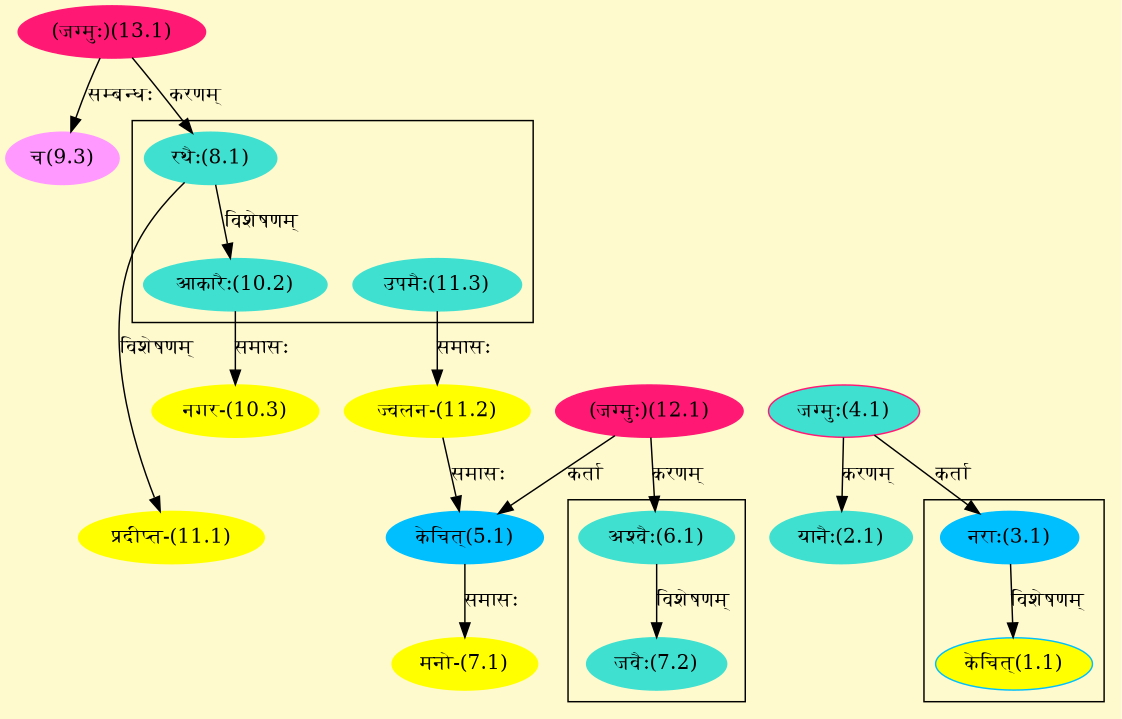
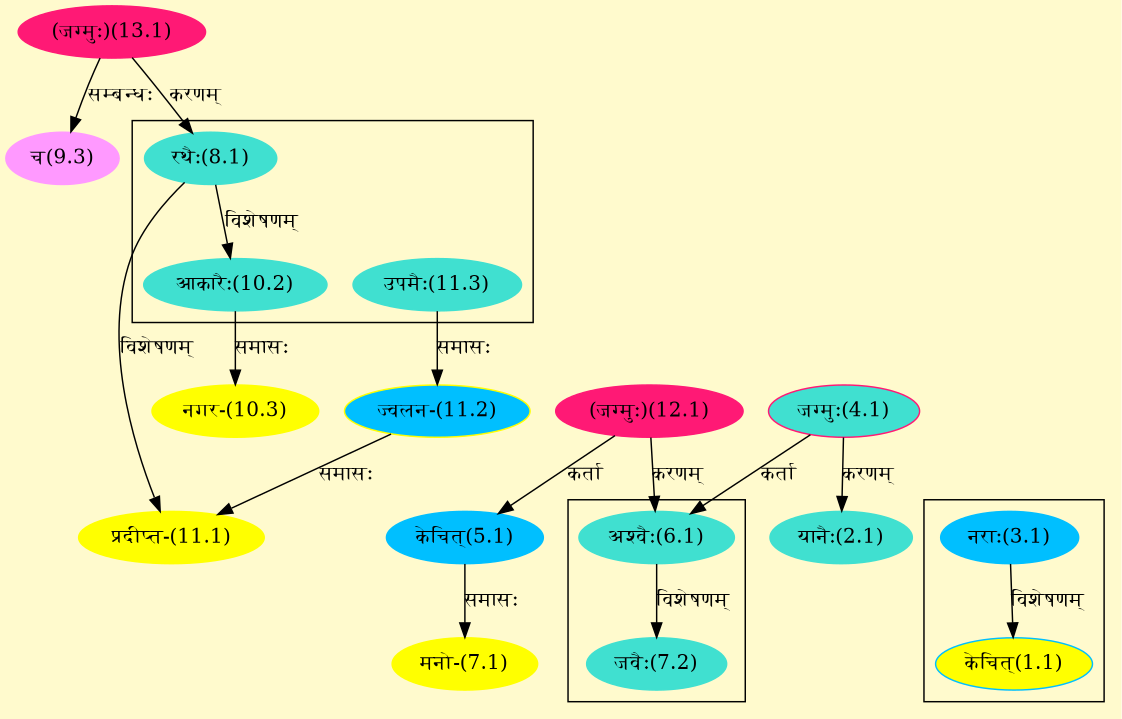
node "ज्वलन-(11.2)": fillcolor #ffff00 -> #00bfff
edge "ज्वलन-(11.2)" -> "केचित्(5.1)": now "ज्वलन-(11.2)" -> "प्रदीप्त-(11.1)"
edge "जग्मुः(4.1)" -> "नराः(3.1)": now "जग्मुः(4.1)" -> "अश्वैः(6.1)"
